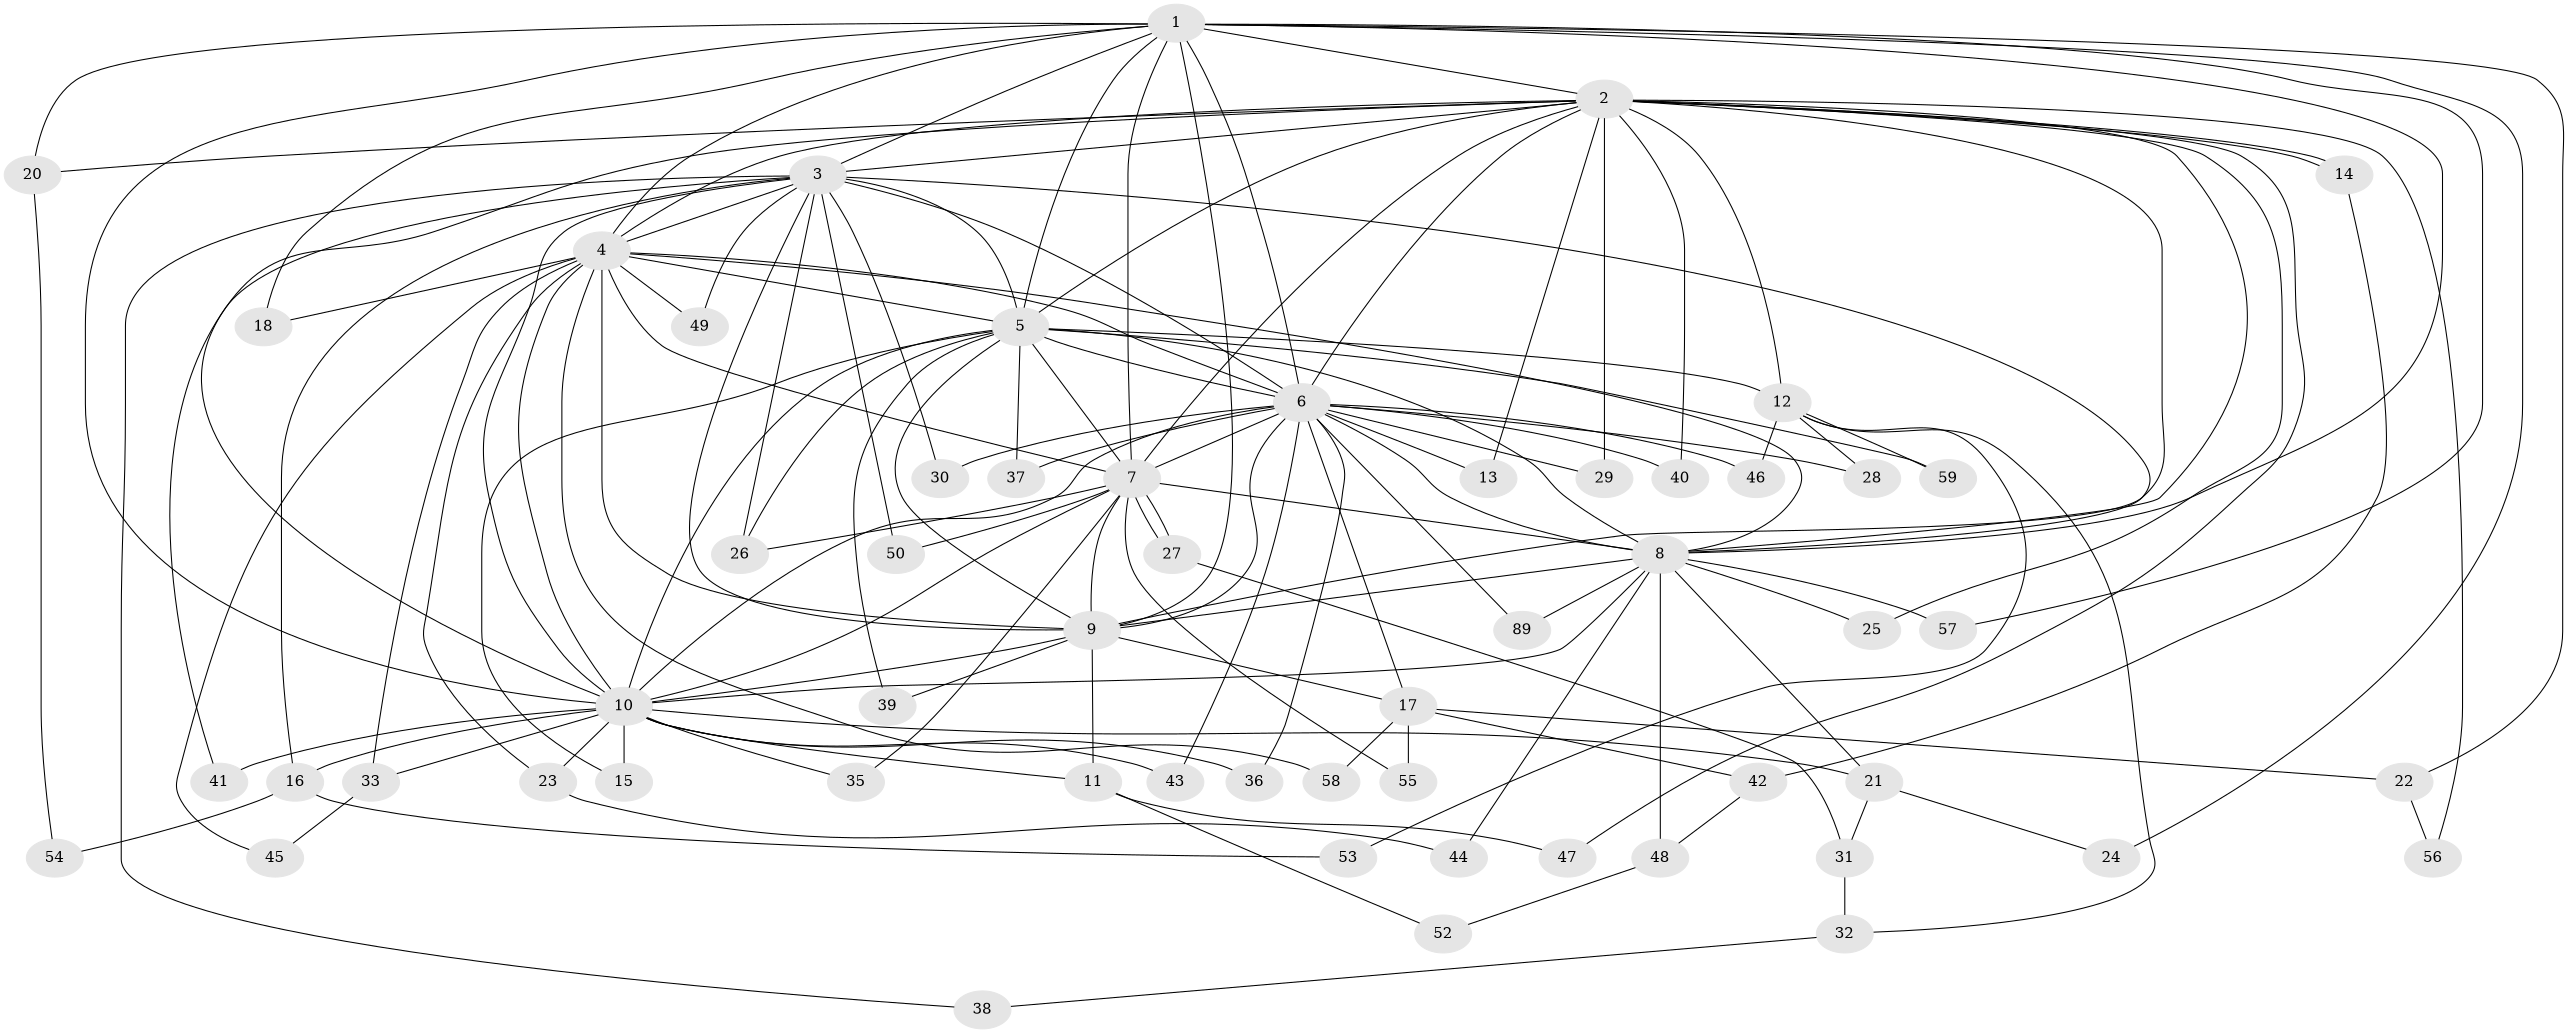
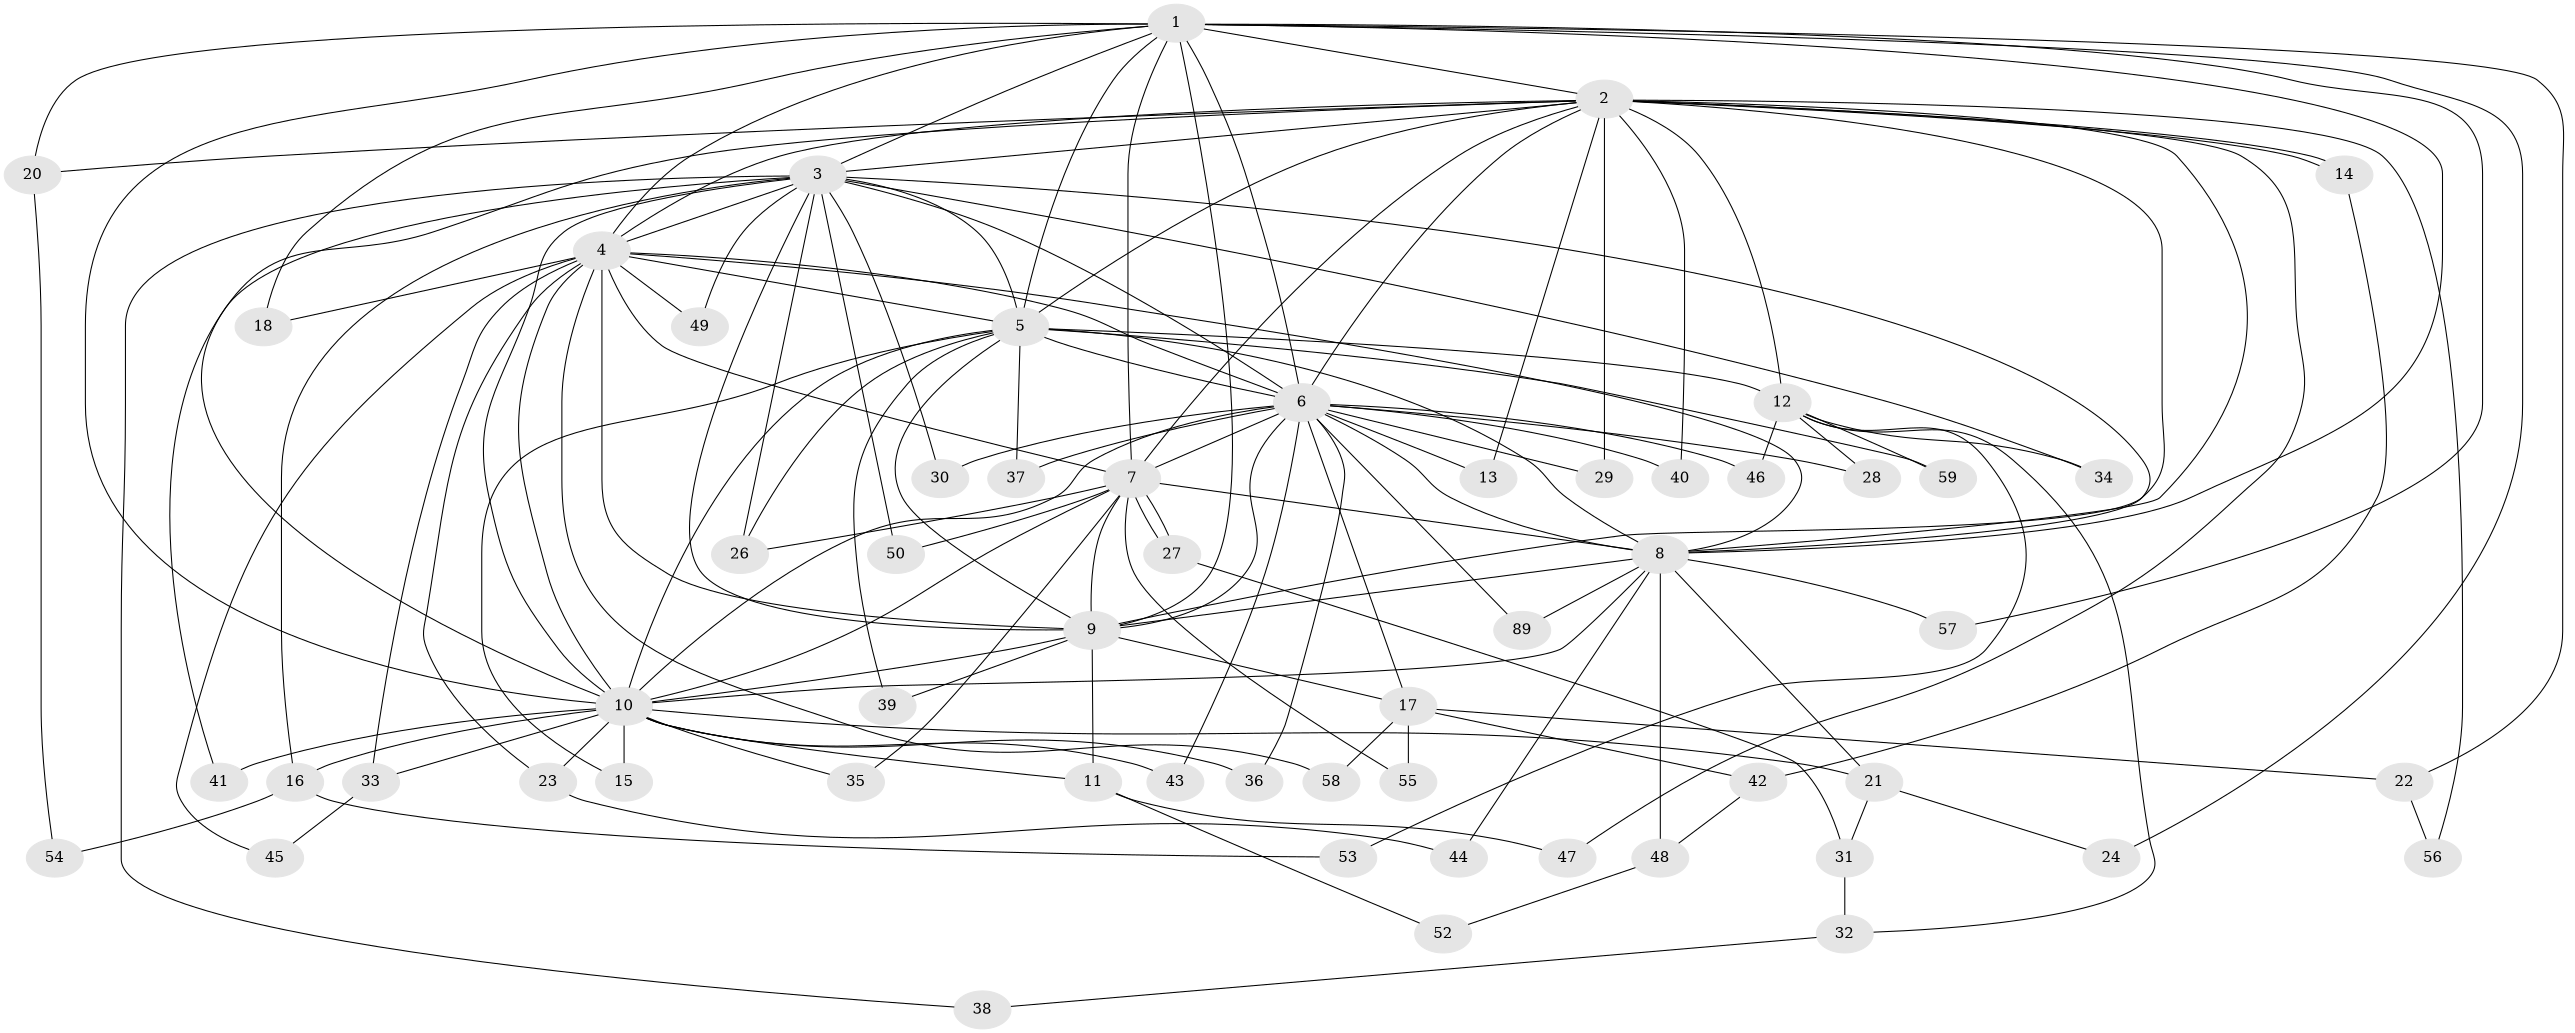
edge "5" -- "7": removed
node "34": added
node "25": removed
